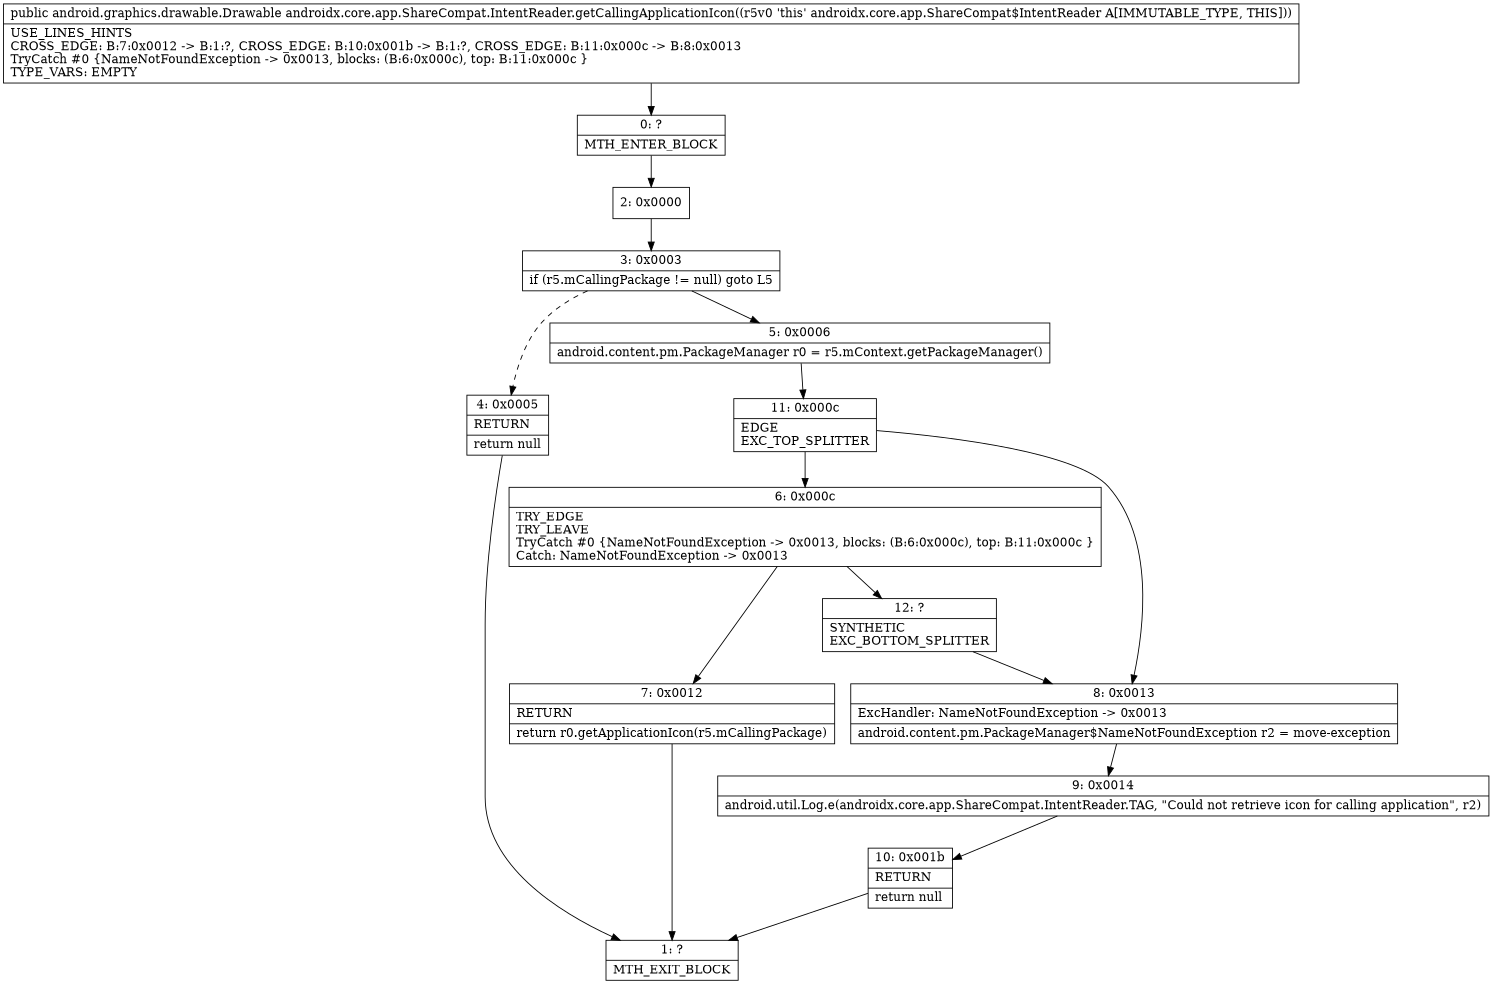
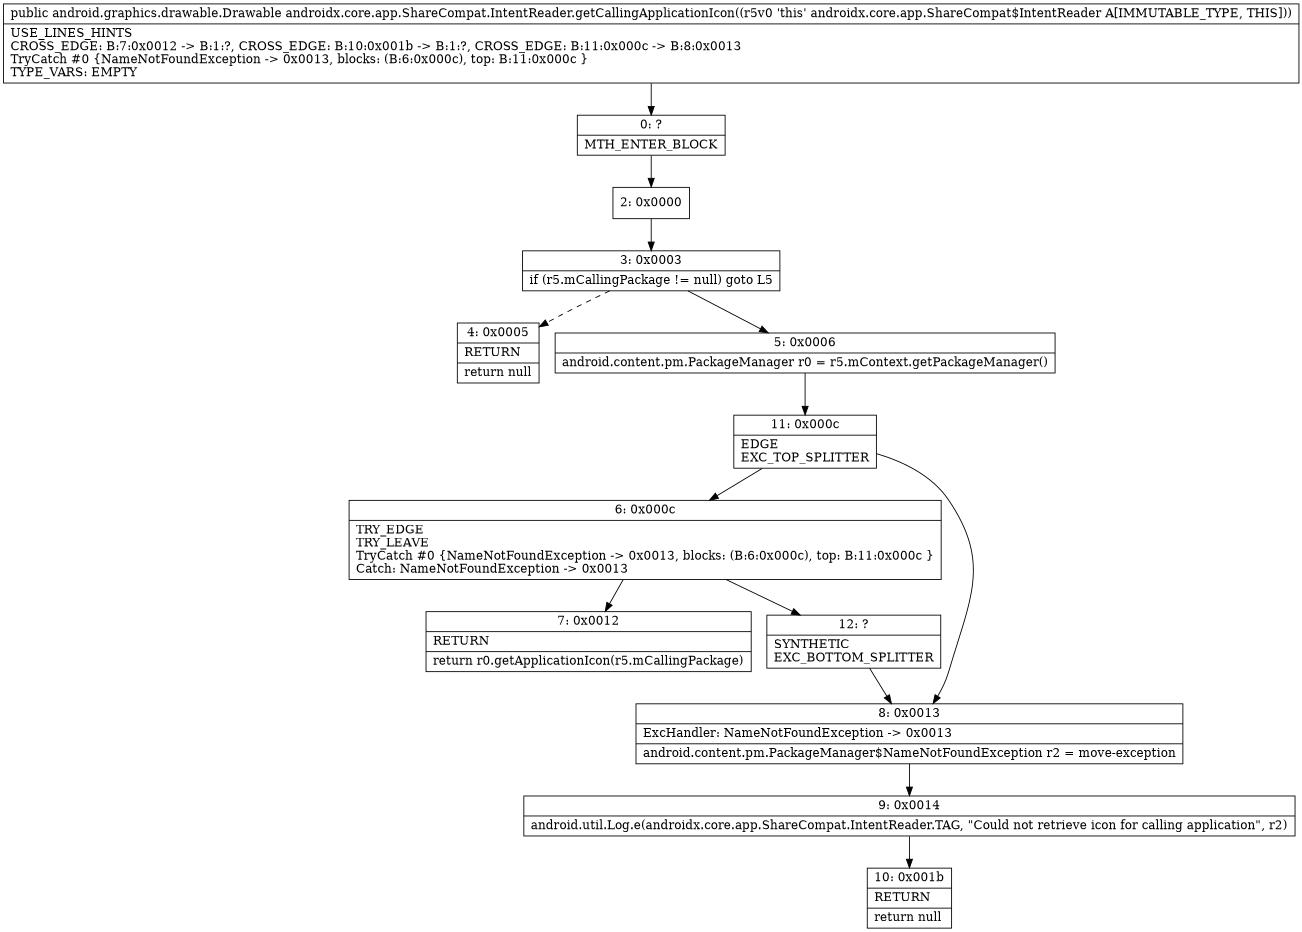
node "1: ?": removed
